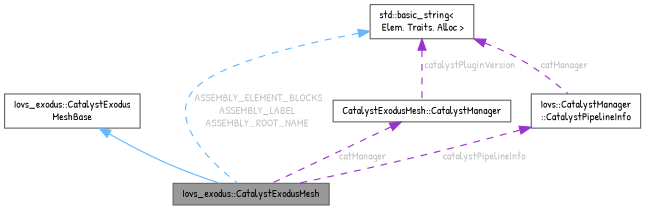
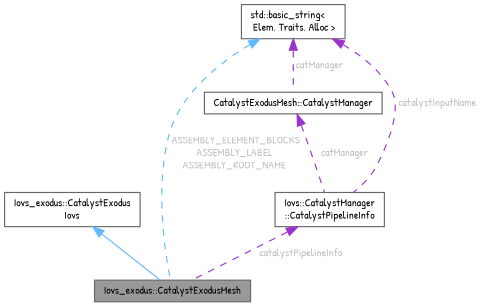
edge "CatalystExodusMesh::CatalystManager" -> "std::basic_string< Elem, Traits, Alloc >": label " catalystPluginVersion" -> " catManager"
edge "Iovs::CatalystManager ::CatalystPipelineInfo" -> "std::basic_string< Elem, Traits, Alloc >": label " catManager" -> " catalystInputName"
node "Iovs_exodus::CatalystExodus MeshBase": label "Iovs_exodus::CatalystExodus MeshBase" -> "Iovs_exodus::CatalystExodus Iovs"
edge "Iovs_exodus::CatalystExodusMesh" -> "CatalystExodusMesh::CatalystManager": now "Iovs::CatalystManager ::CatalystPipelineInfo" -> "CatalystExodusMesh::CatalystManager"
